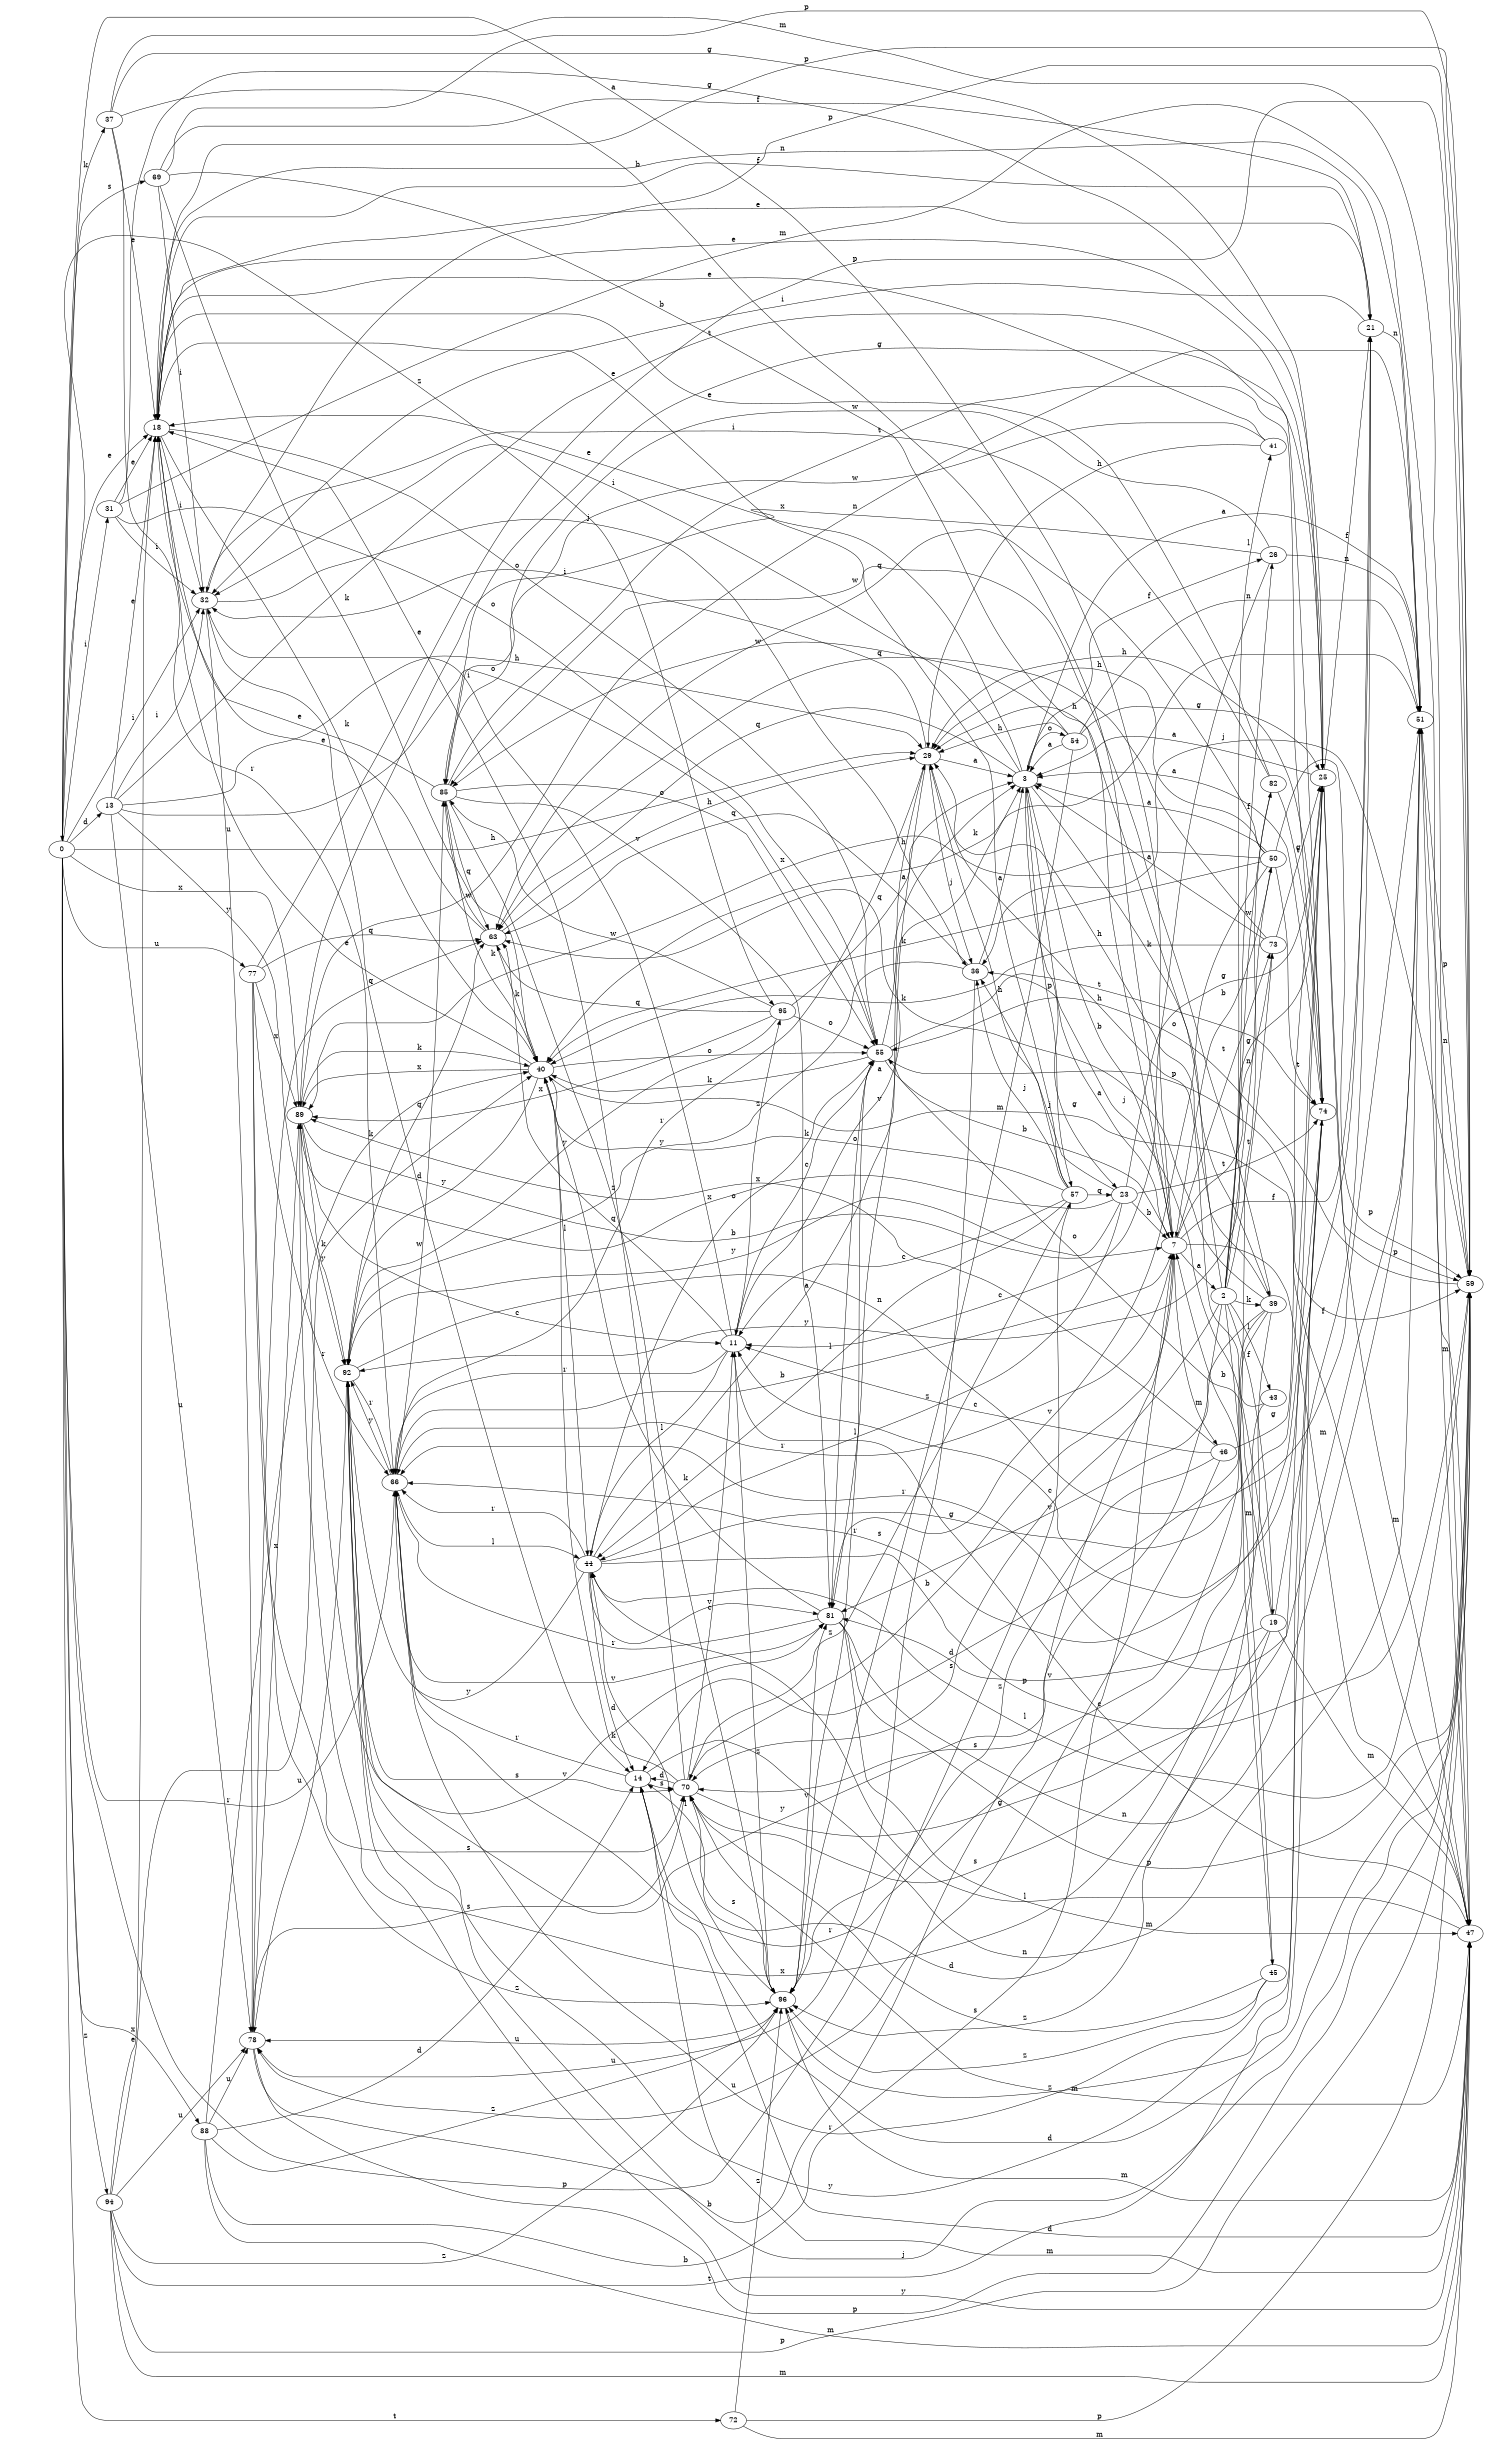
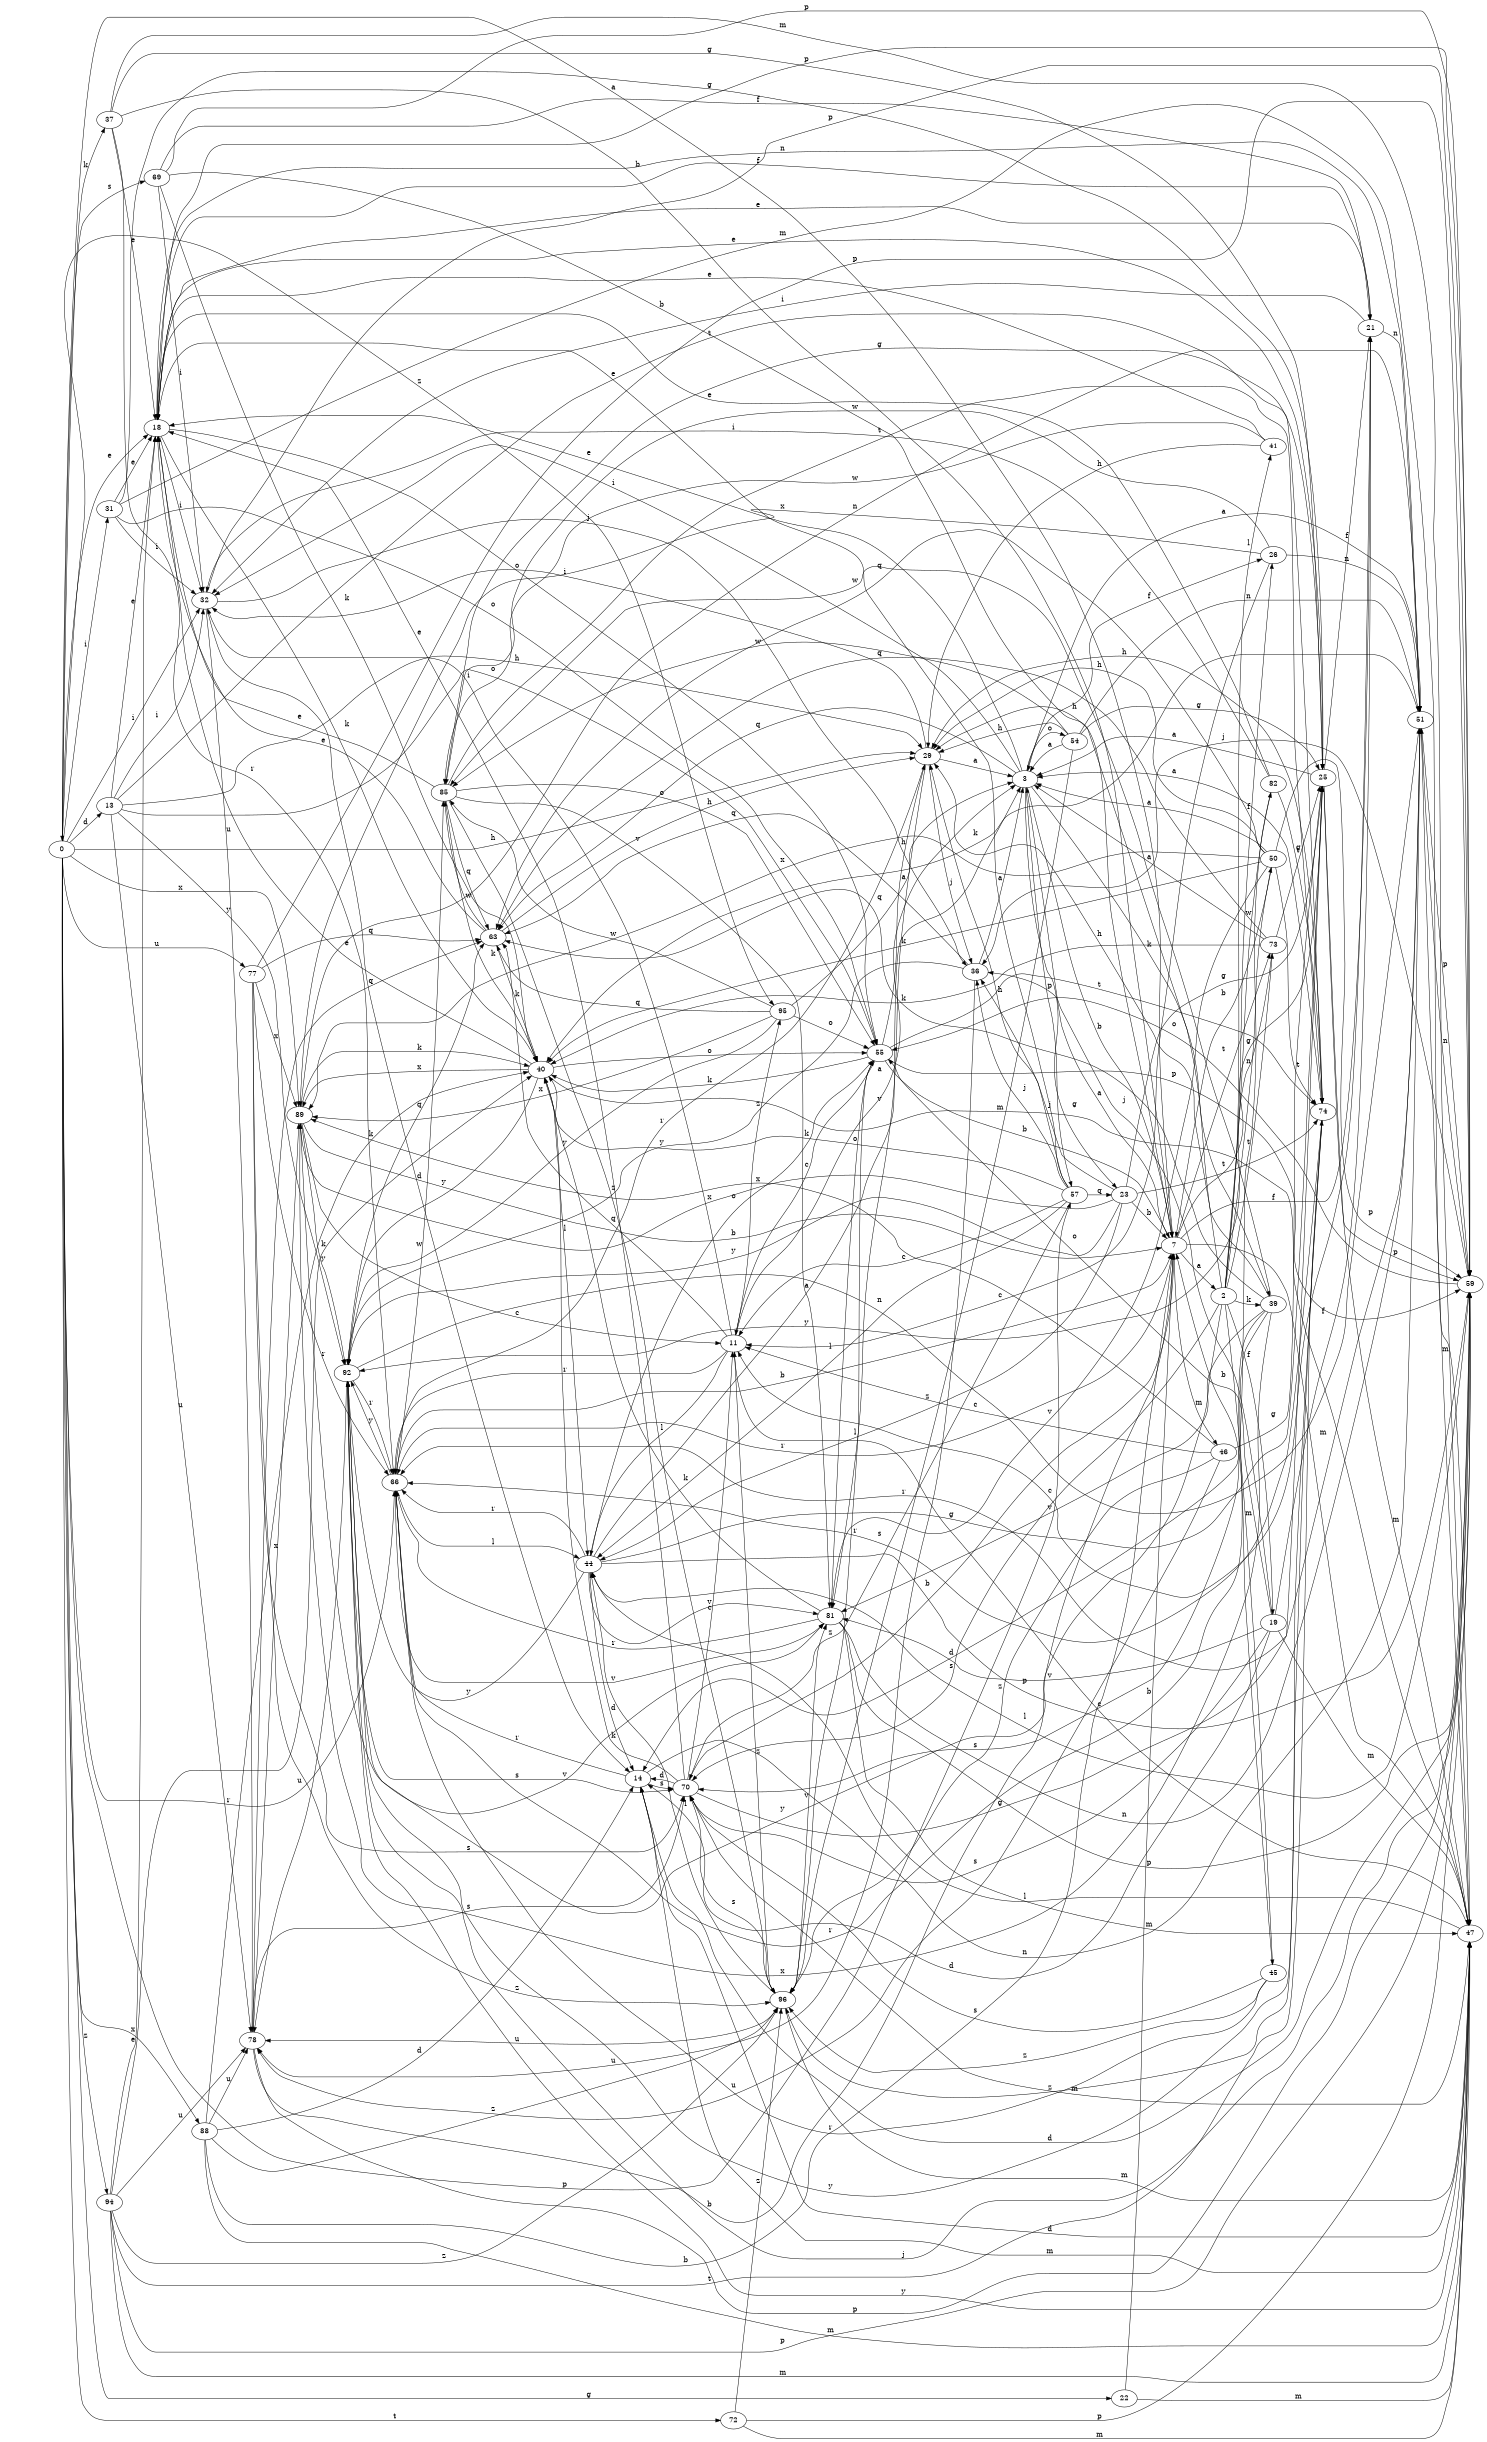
node "43": removed
node "22": added
